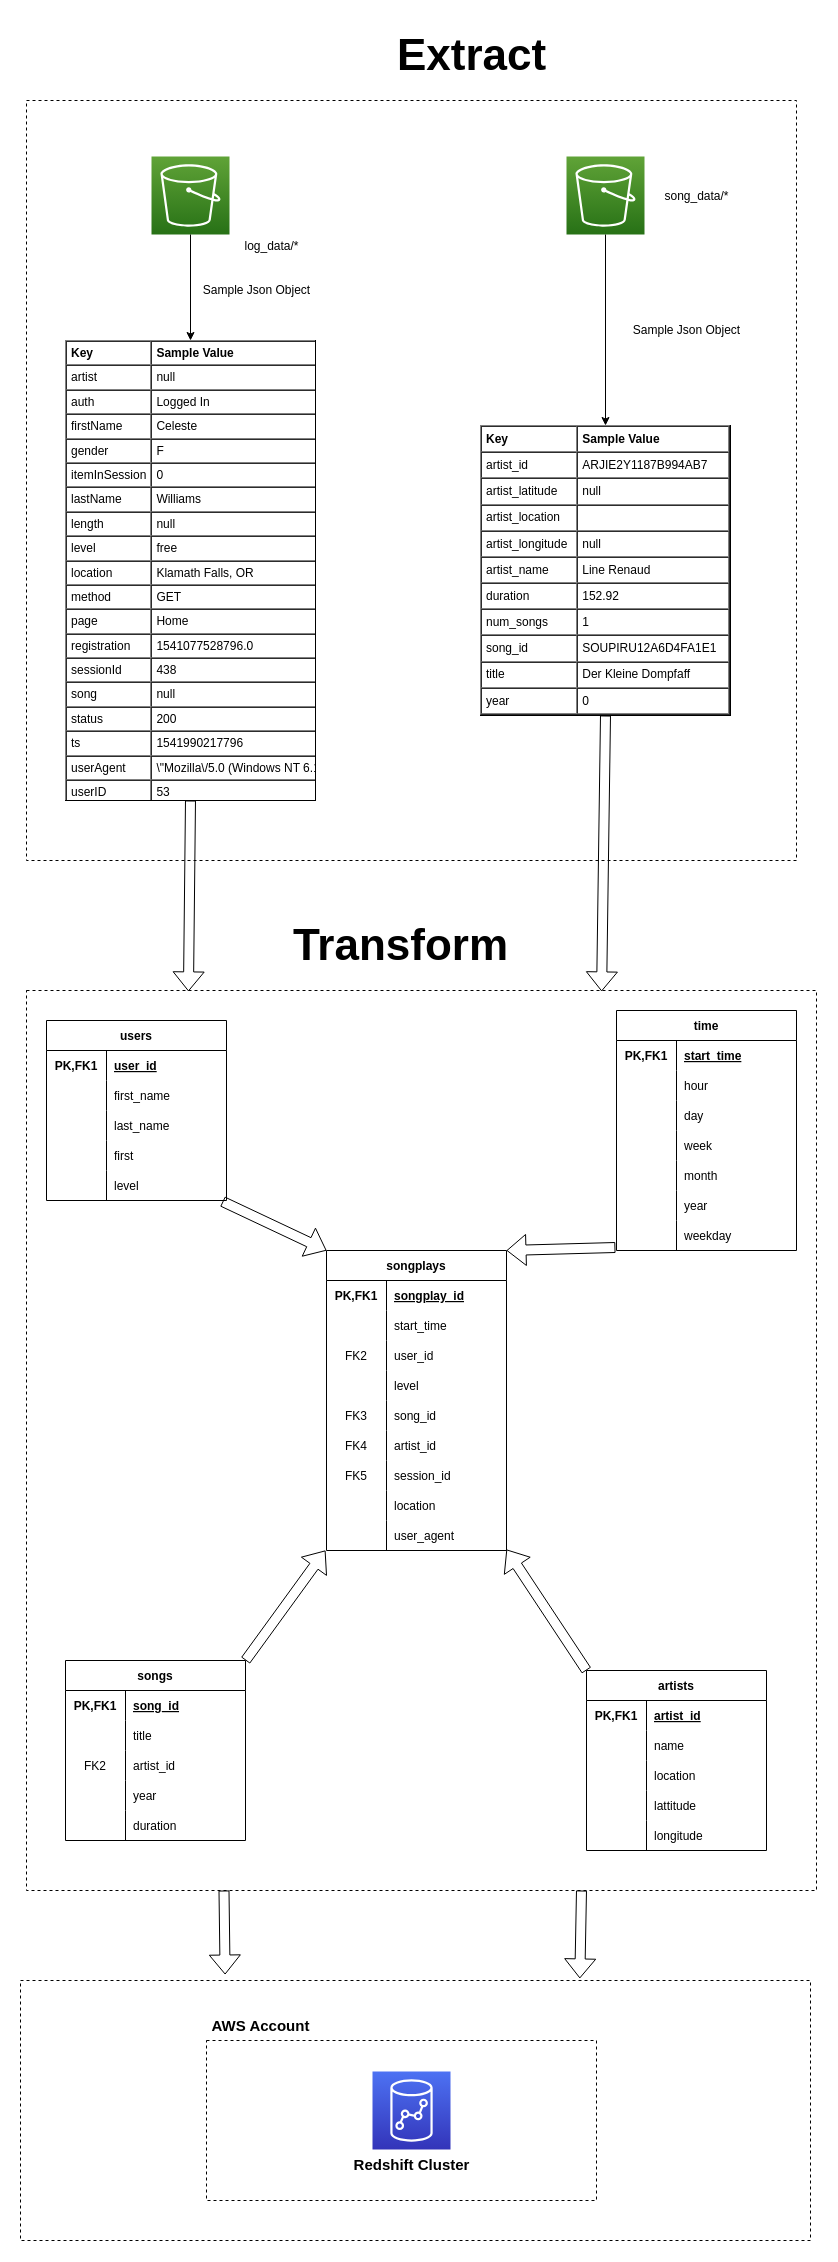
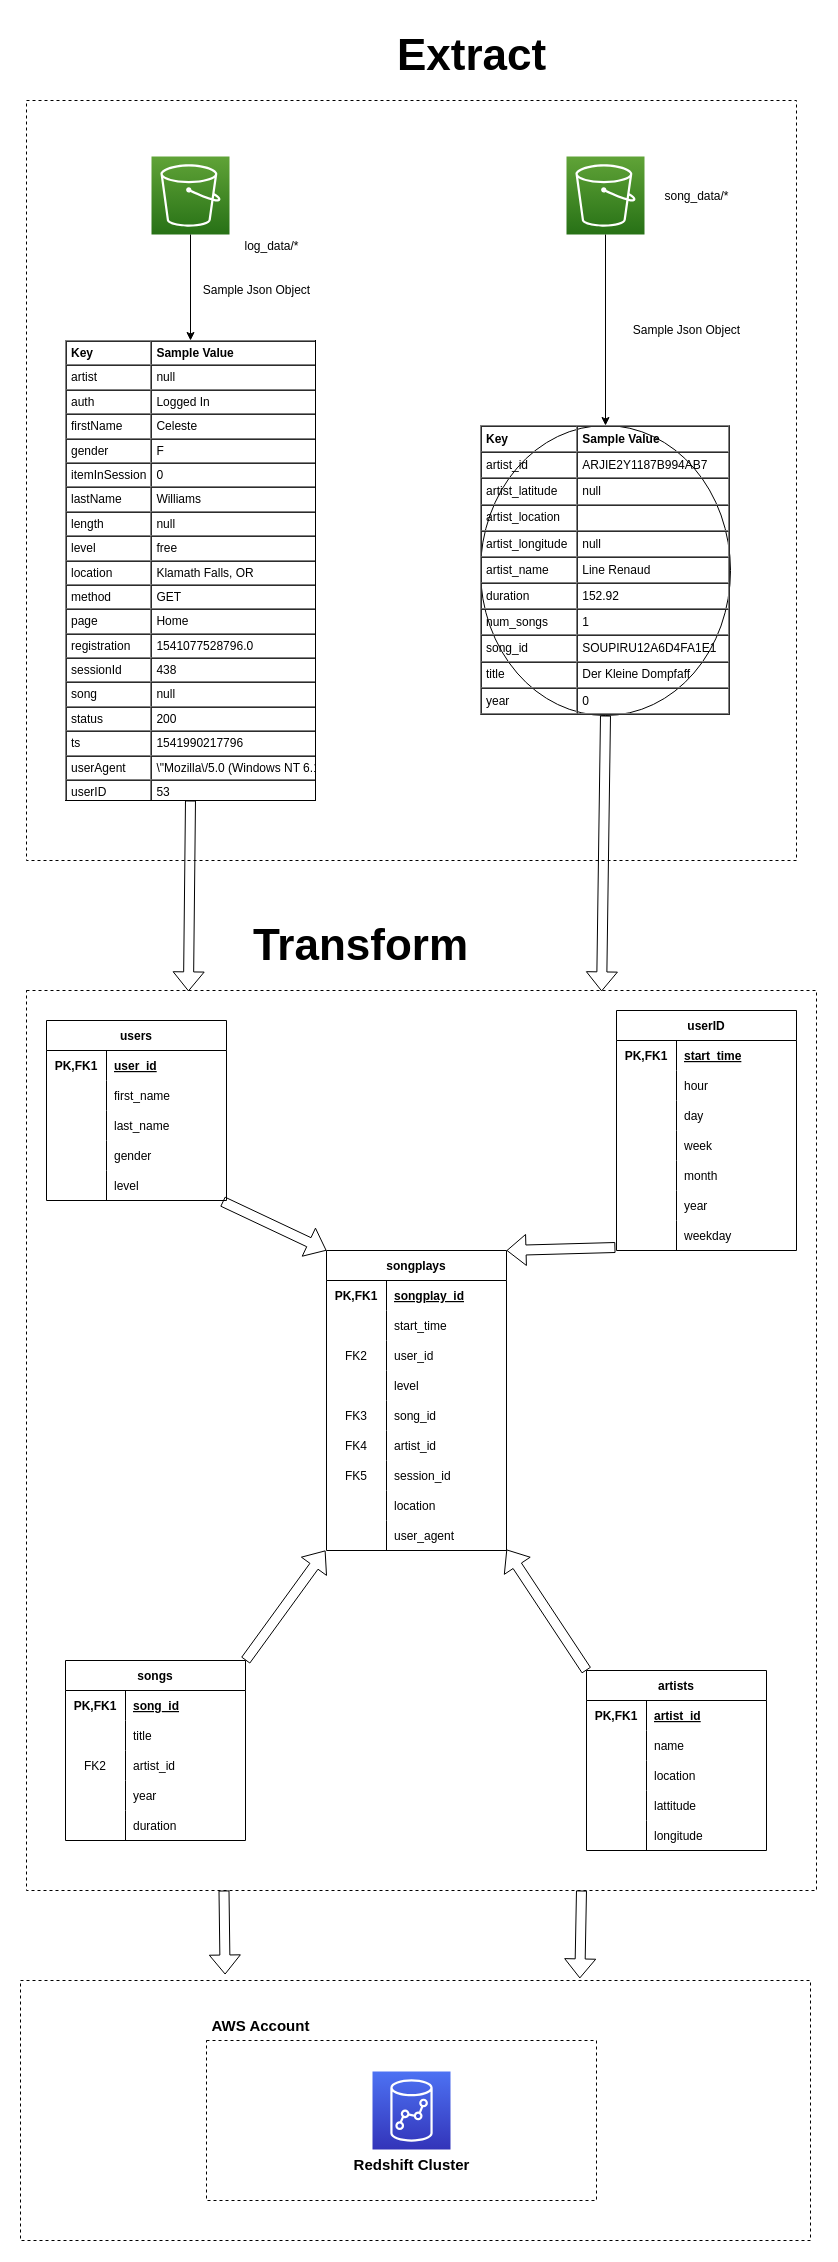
node "KeySample Value artist_id ARJIE2Y1187B994AB7 artist_latitude null artist_location artist_longitude null artist_name Line Renaud duration 152.92 num_songs 1 song_id SOUPIRU12A6D4FA1E1 title Der Kleine Dompfaff year 0": shape rectangle -> ellipse
node "Transform": moved (401, 946) -> (361, 946)
node "time": label "time" -> "userID"
node "first": label "first" -> "gender"
